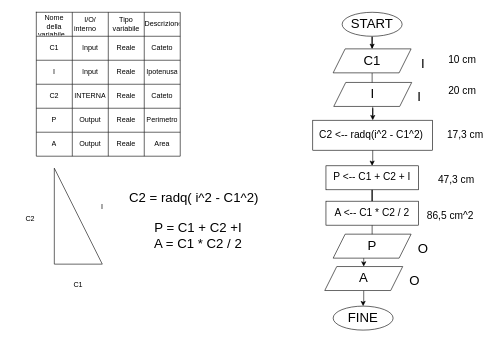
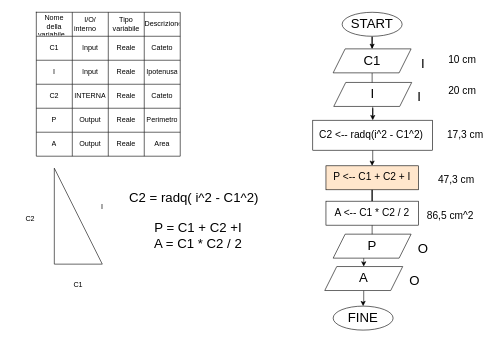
node "P <-- C1 + C2 + I": fillcolor #ffffff -> #ffe6cc
